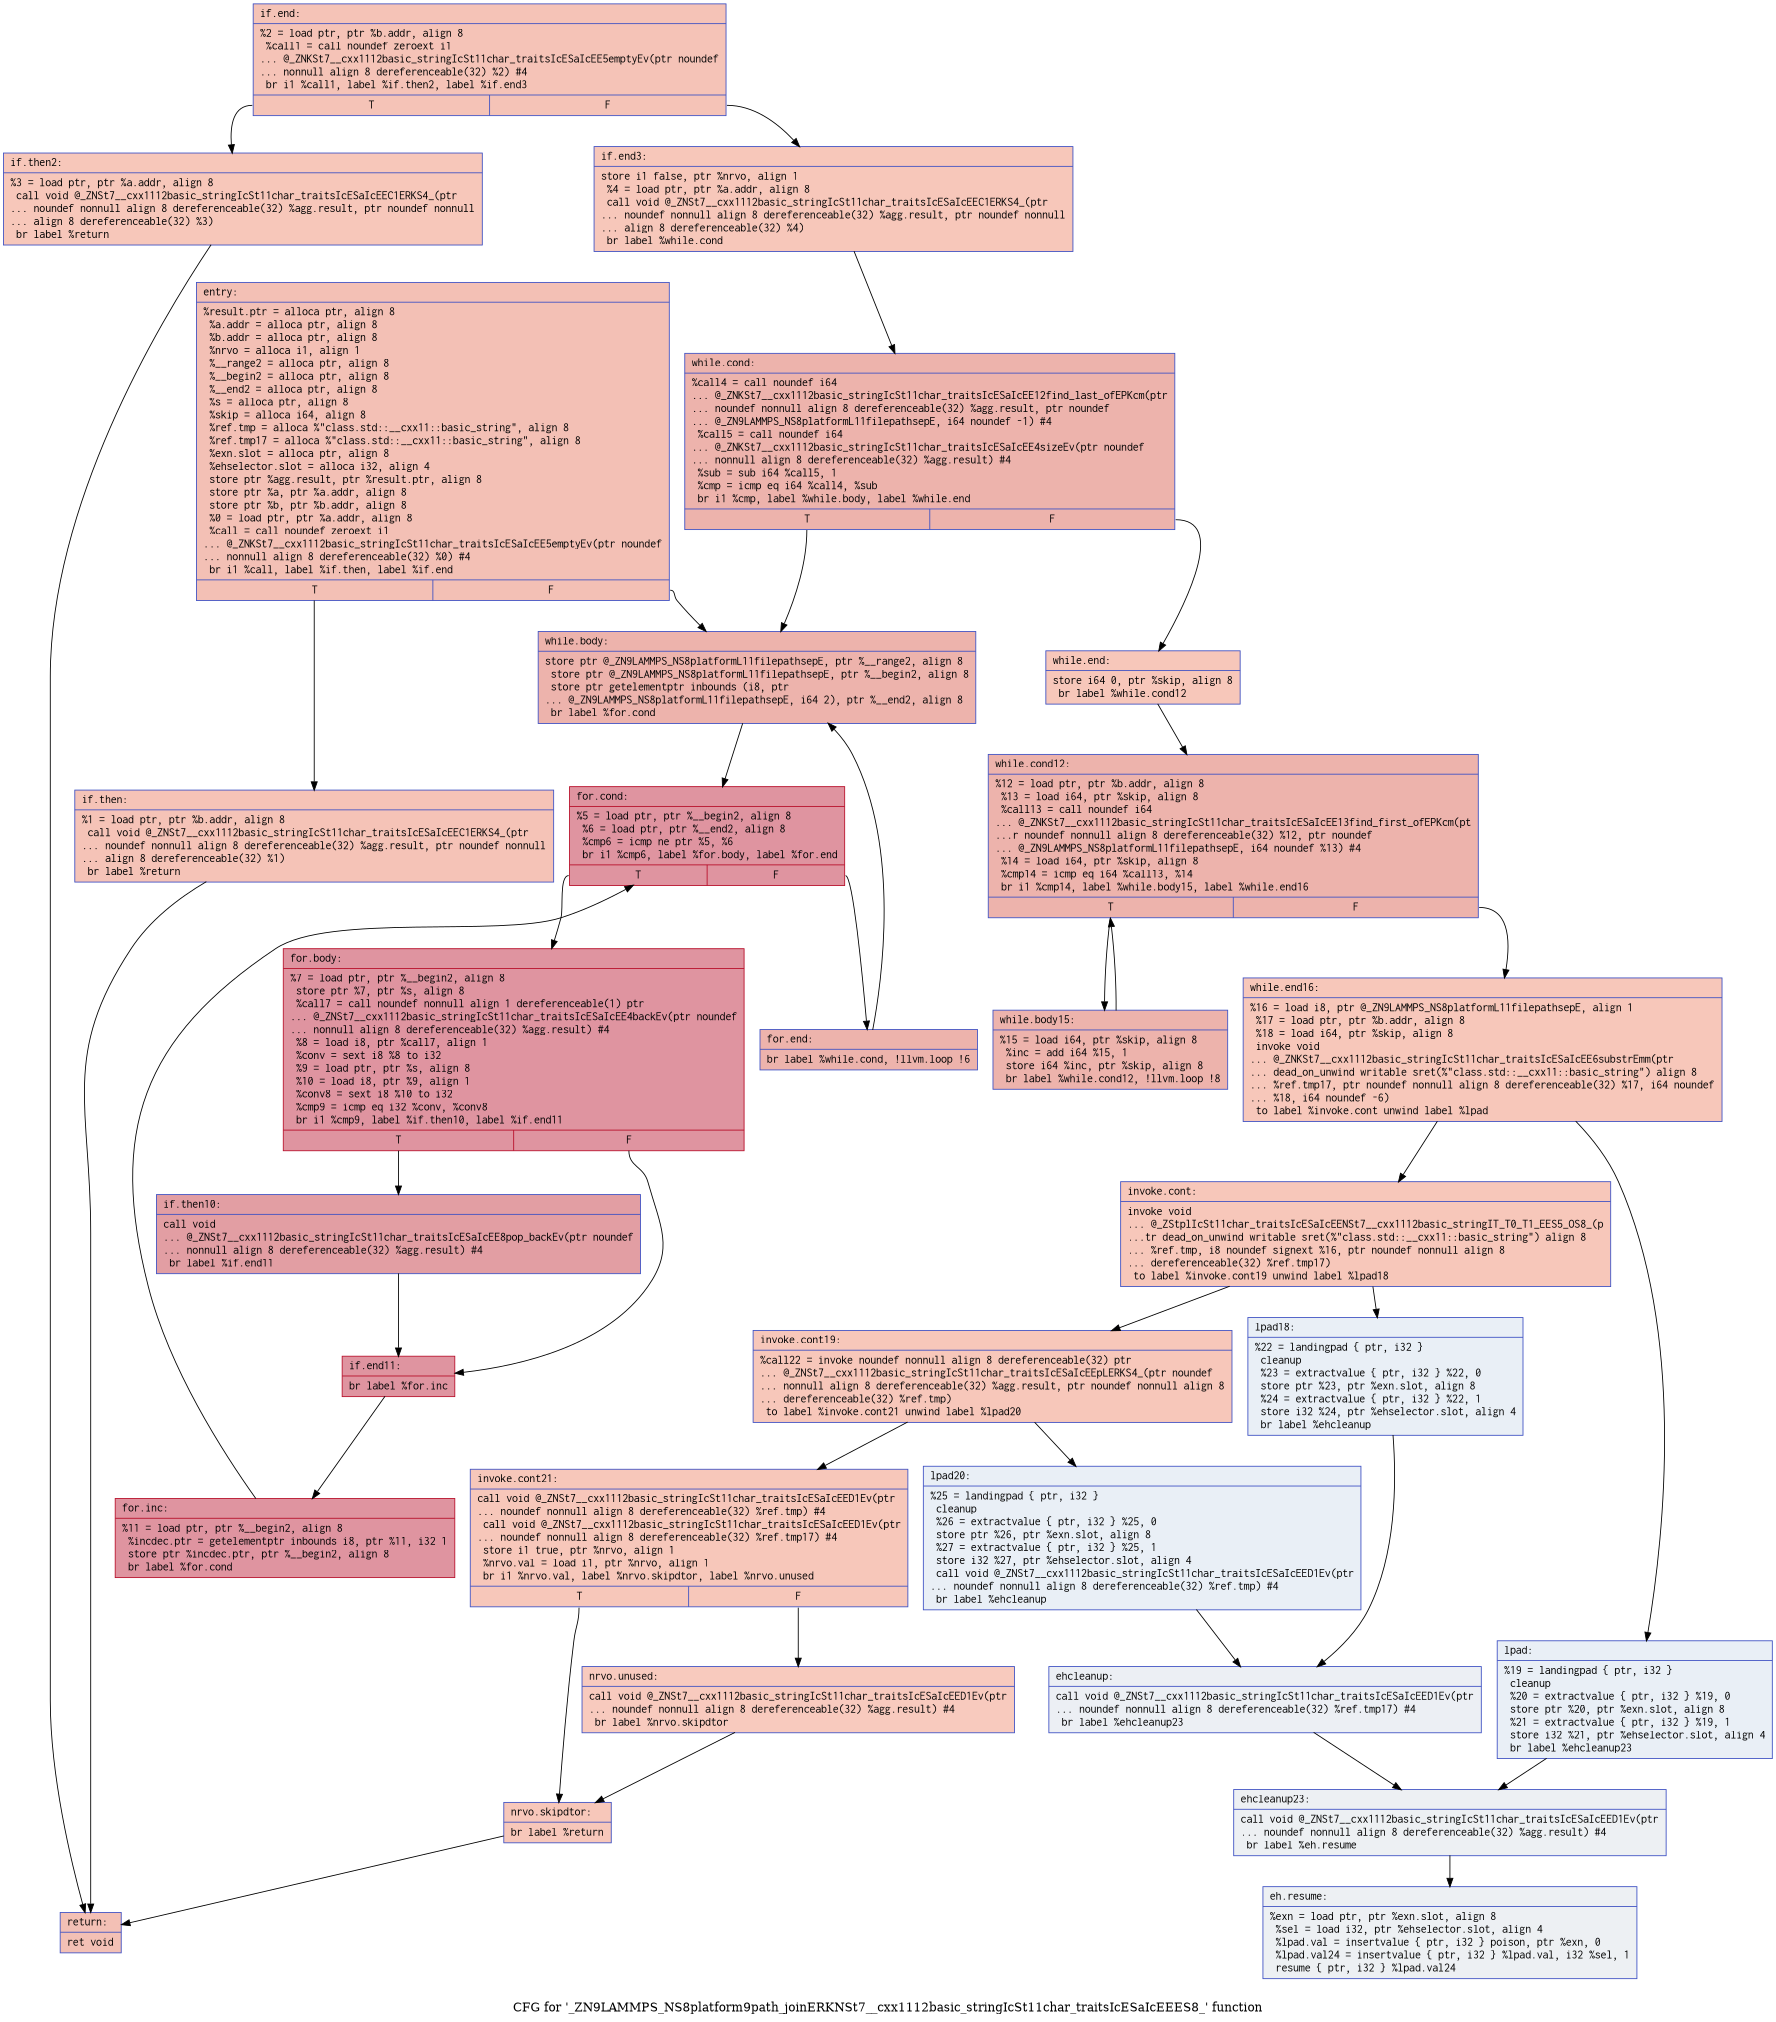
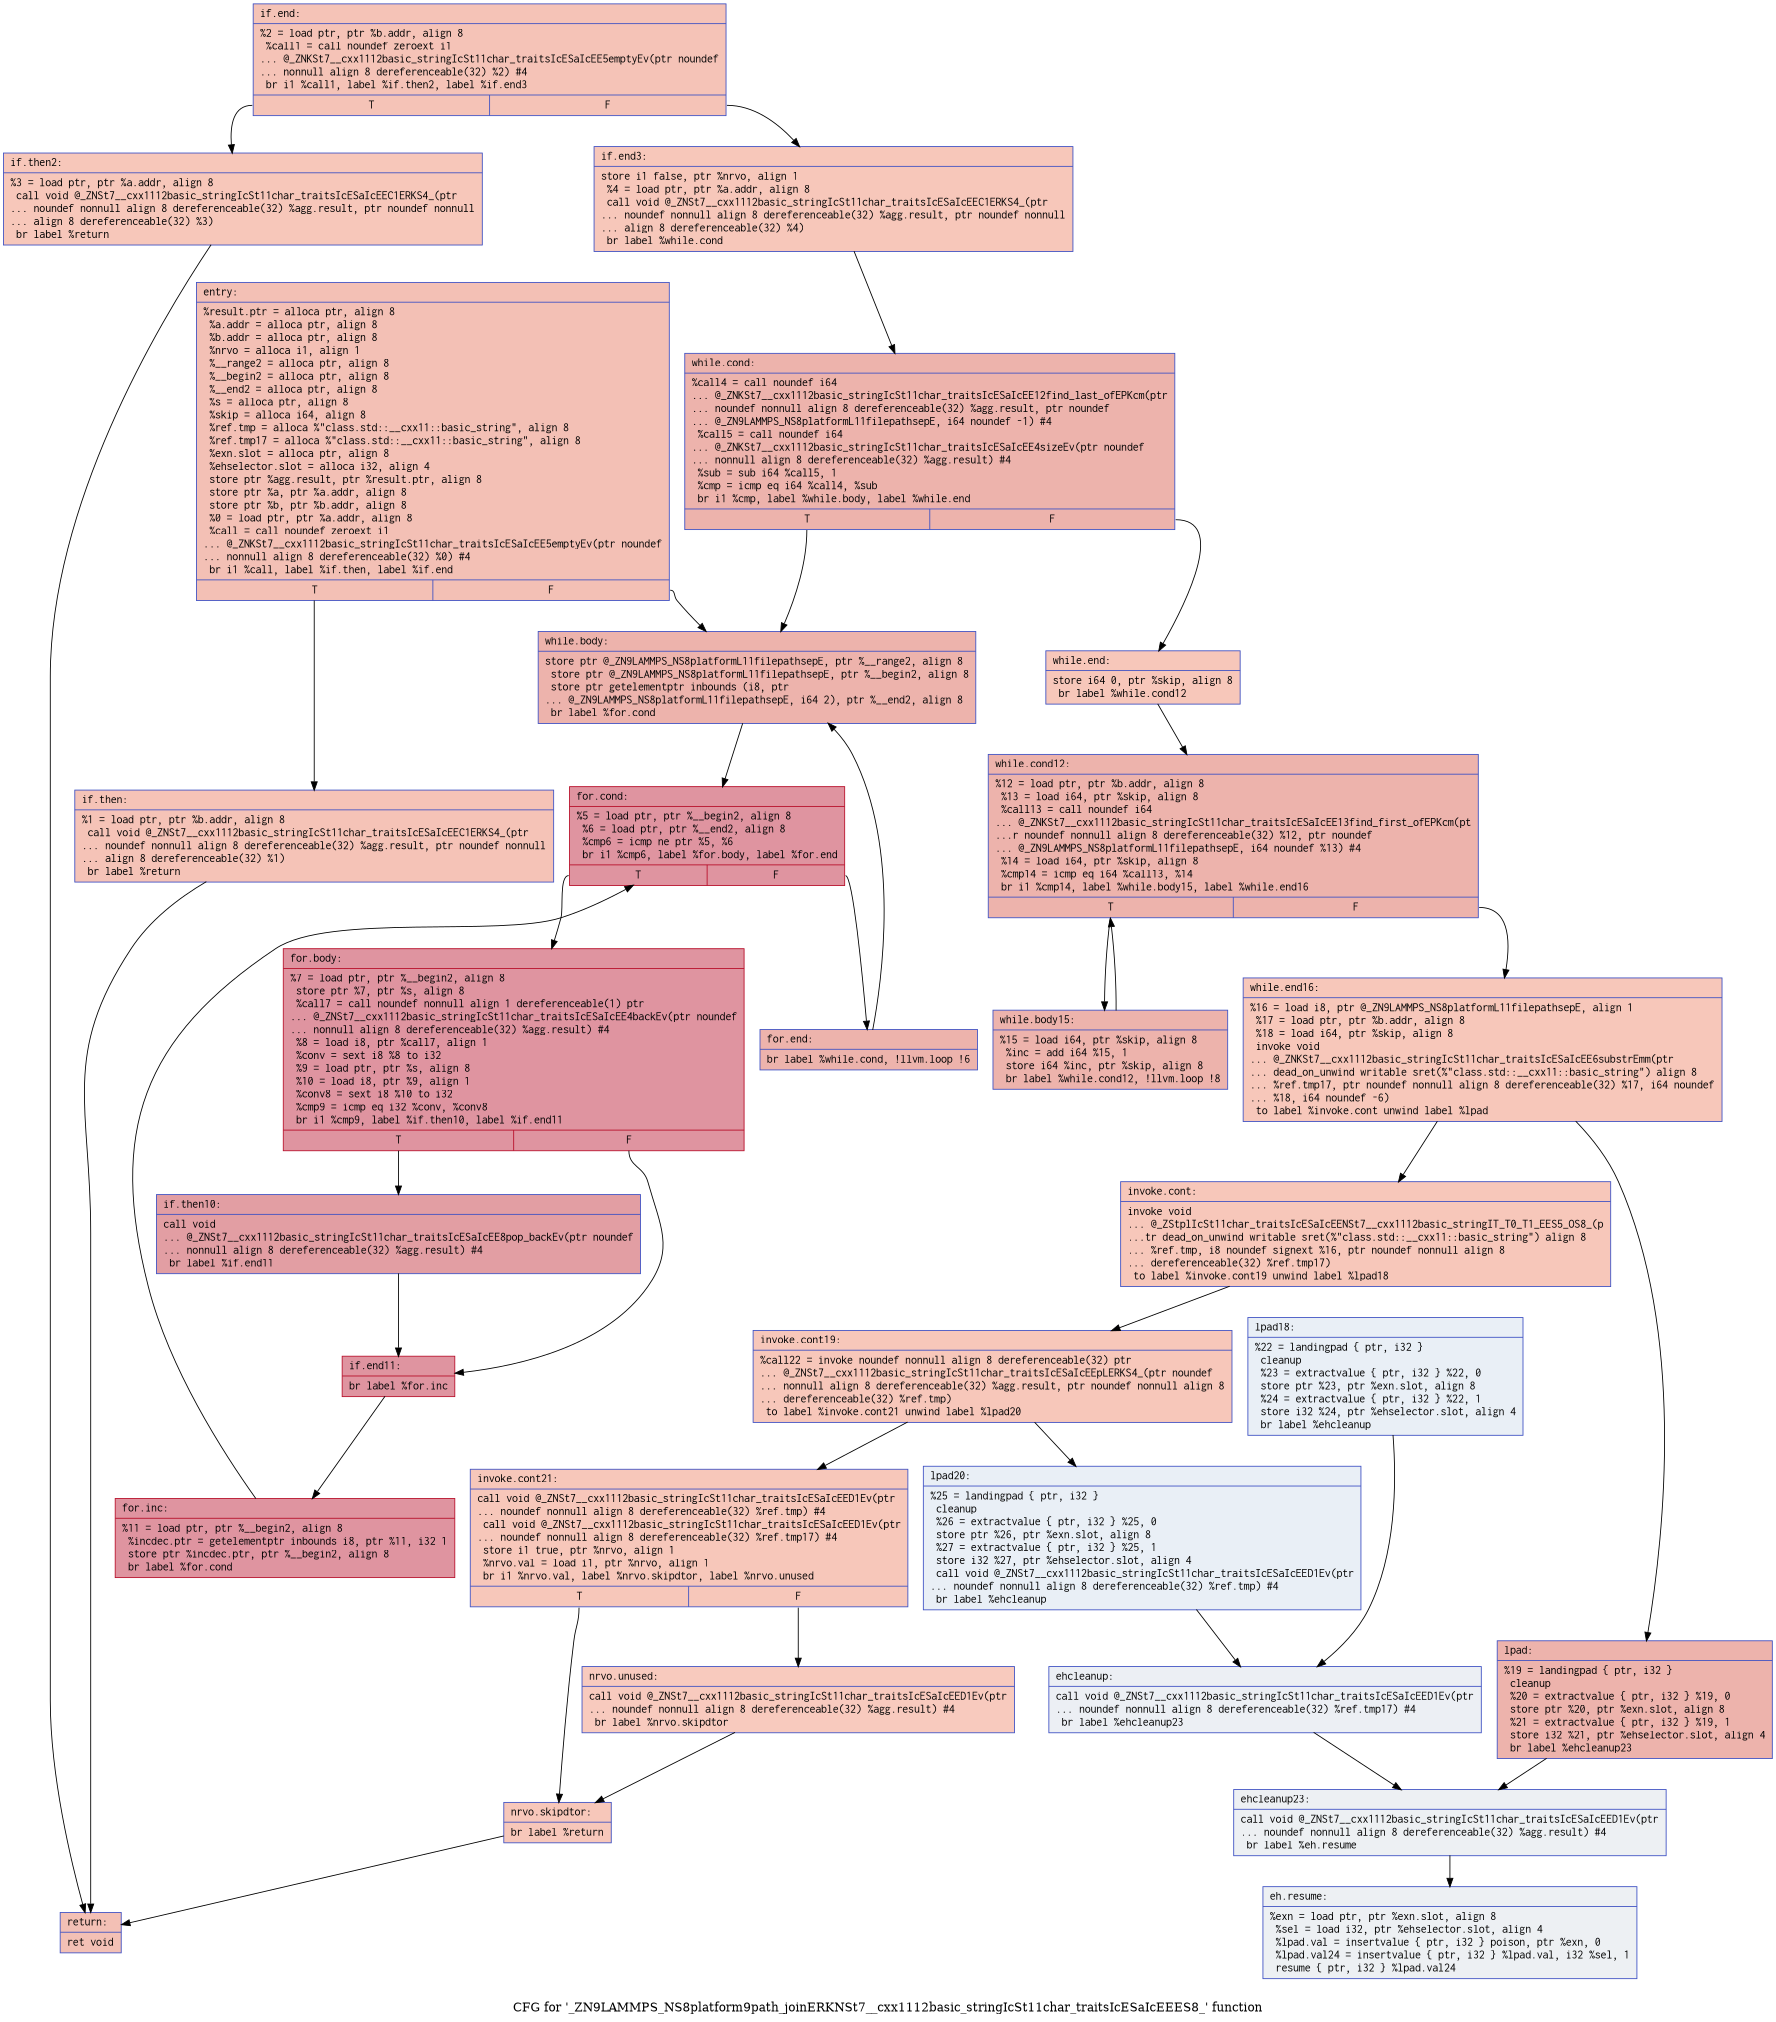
edge "invoke.cont:" -> "lpad18:": removed
node "lpad:": fillcolor #cedaeb70 -> #d6524470
